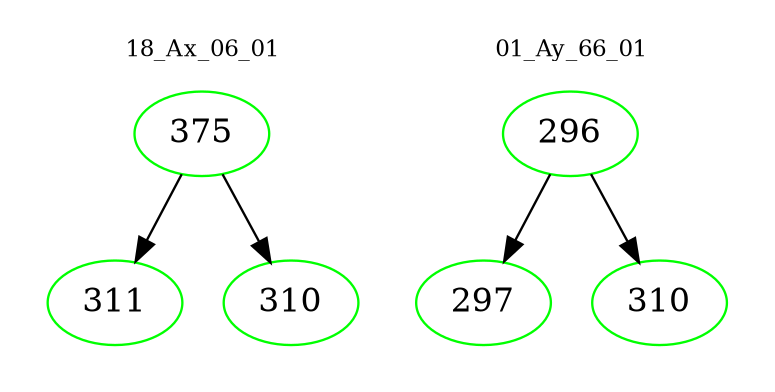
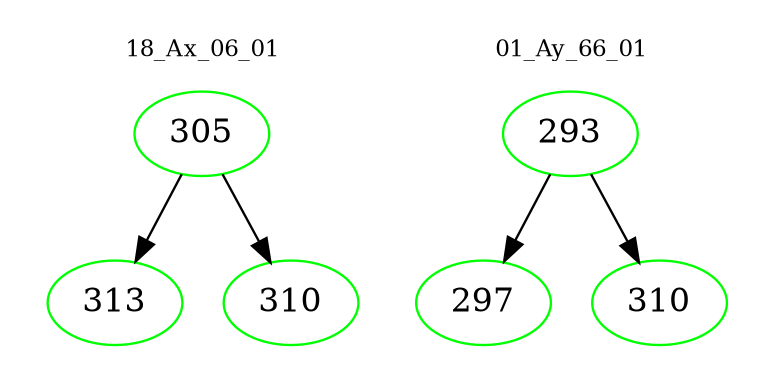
node "375": label "375" -> "305"
node "296": label "296" -> "293"
node "311": label "311" -> "313"
